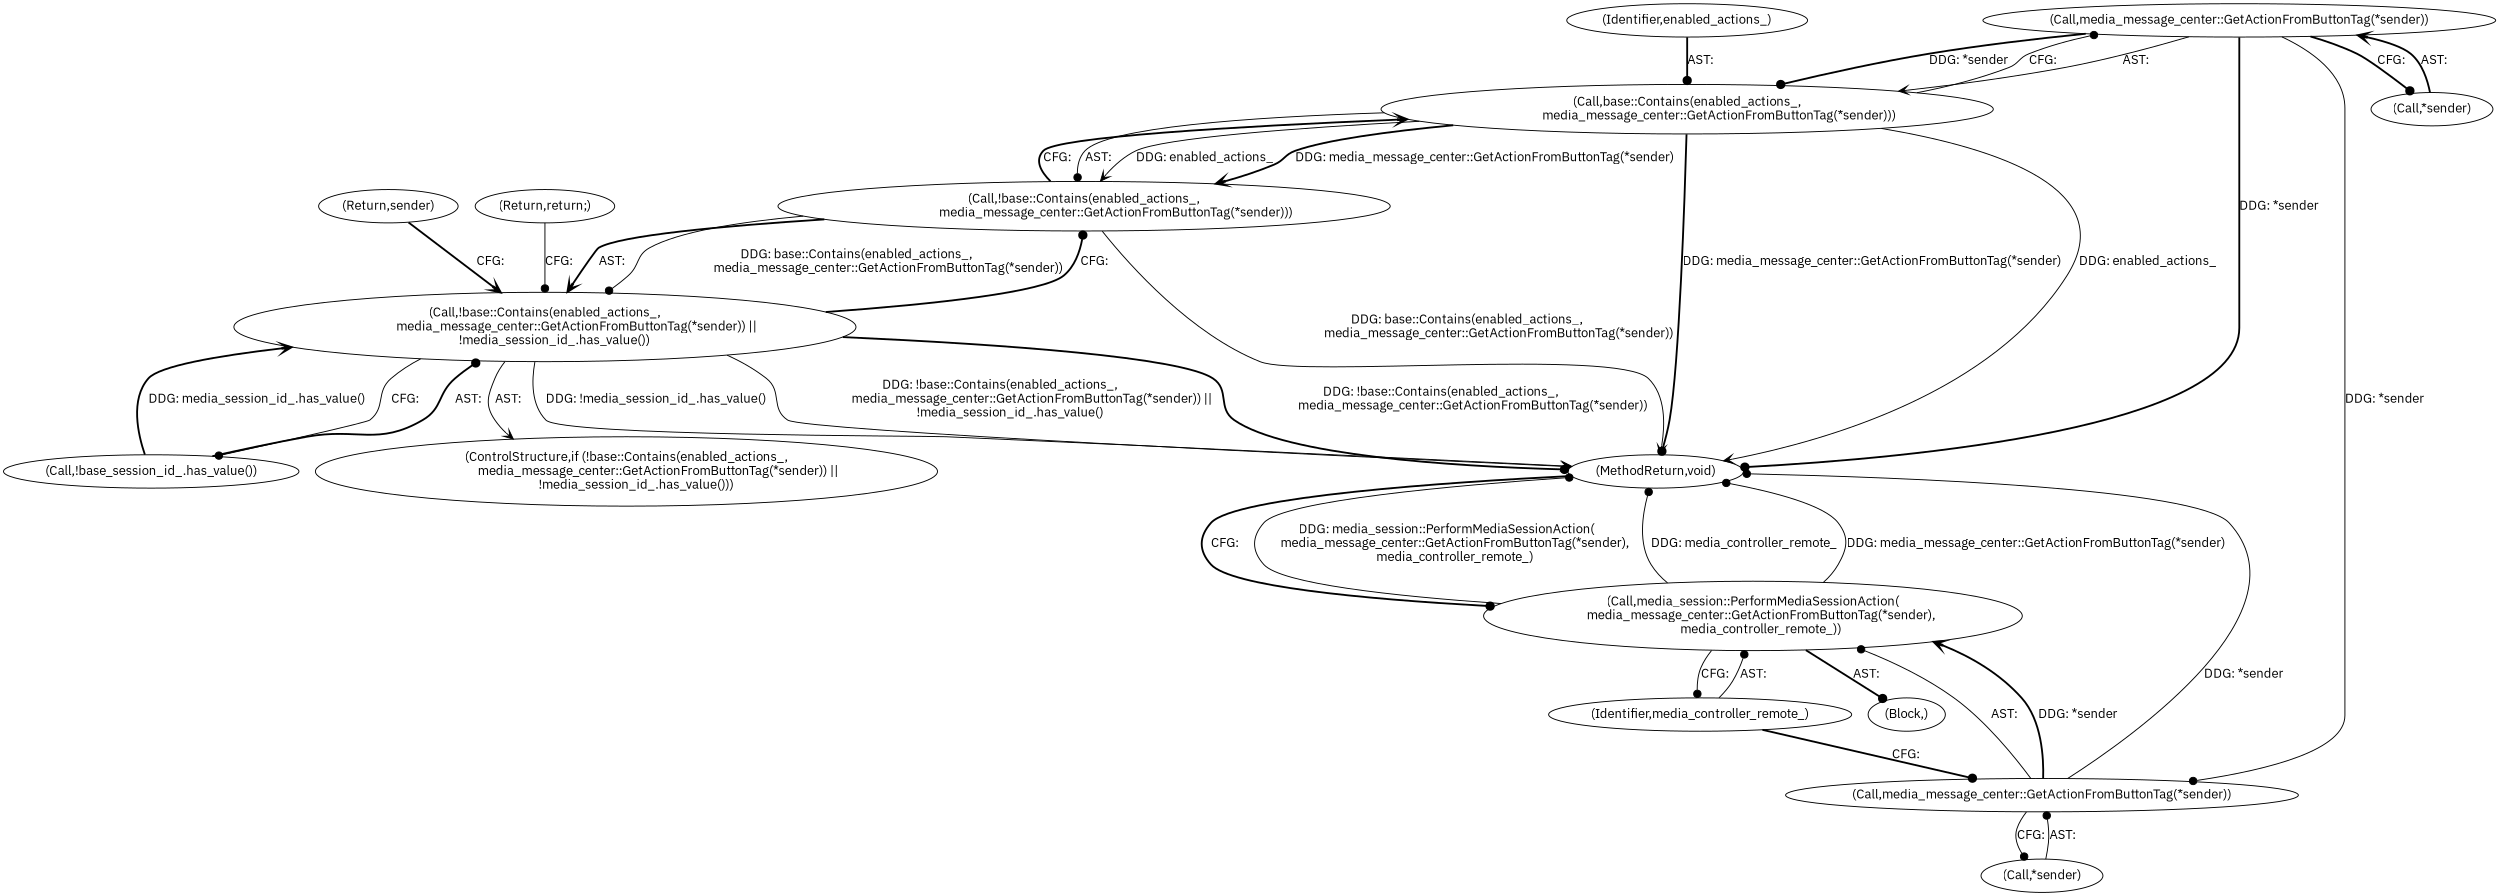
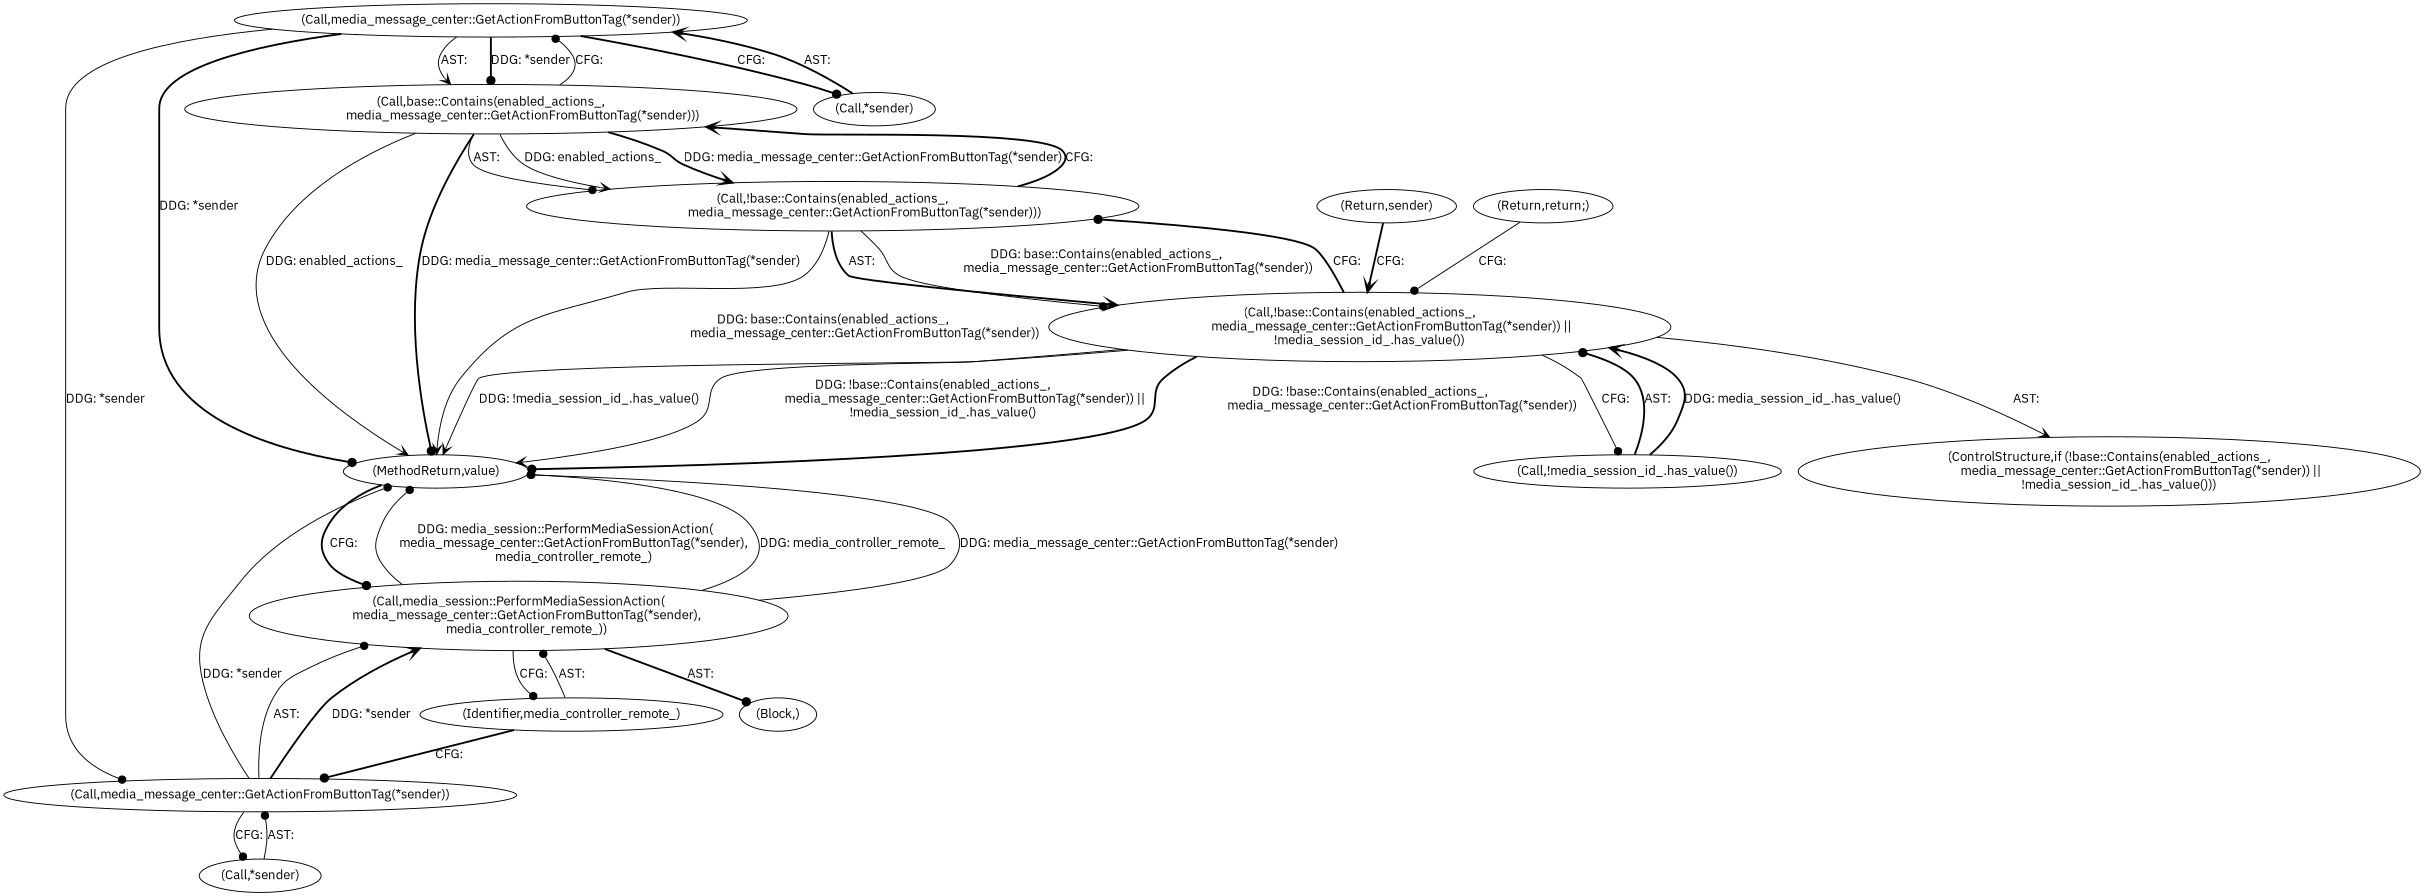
node "(Identifier,enabled_actions_)": removed
node "(Call,!base_session_id_.has_value())": label "(Call,!base_session_id_.has_value())" -> "(Call,!media_session_id_.has_value())"
node "(MethodReturn,void)": label "(MethodReturn,void)" -> "(MethodReturn,value)"
